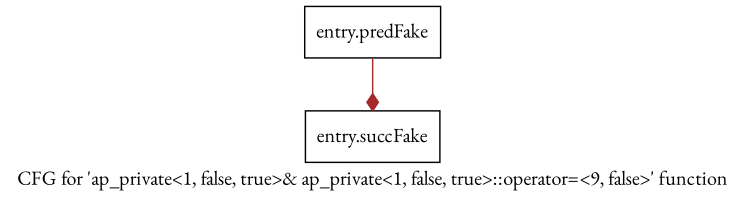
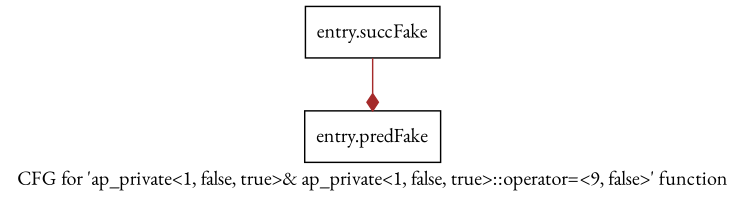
edge "entry.predFake" -> "entry.succFake": reversed
